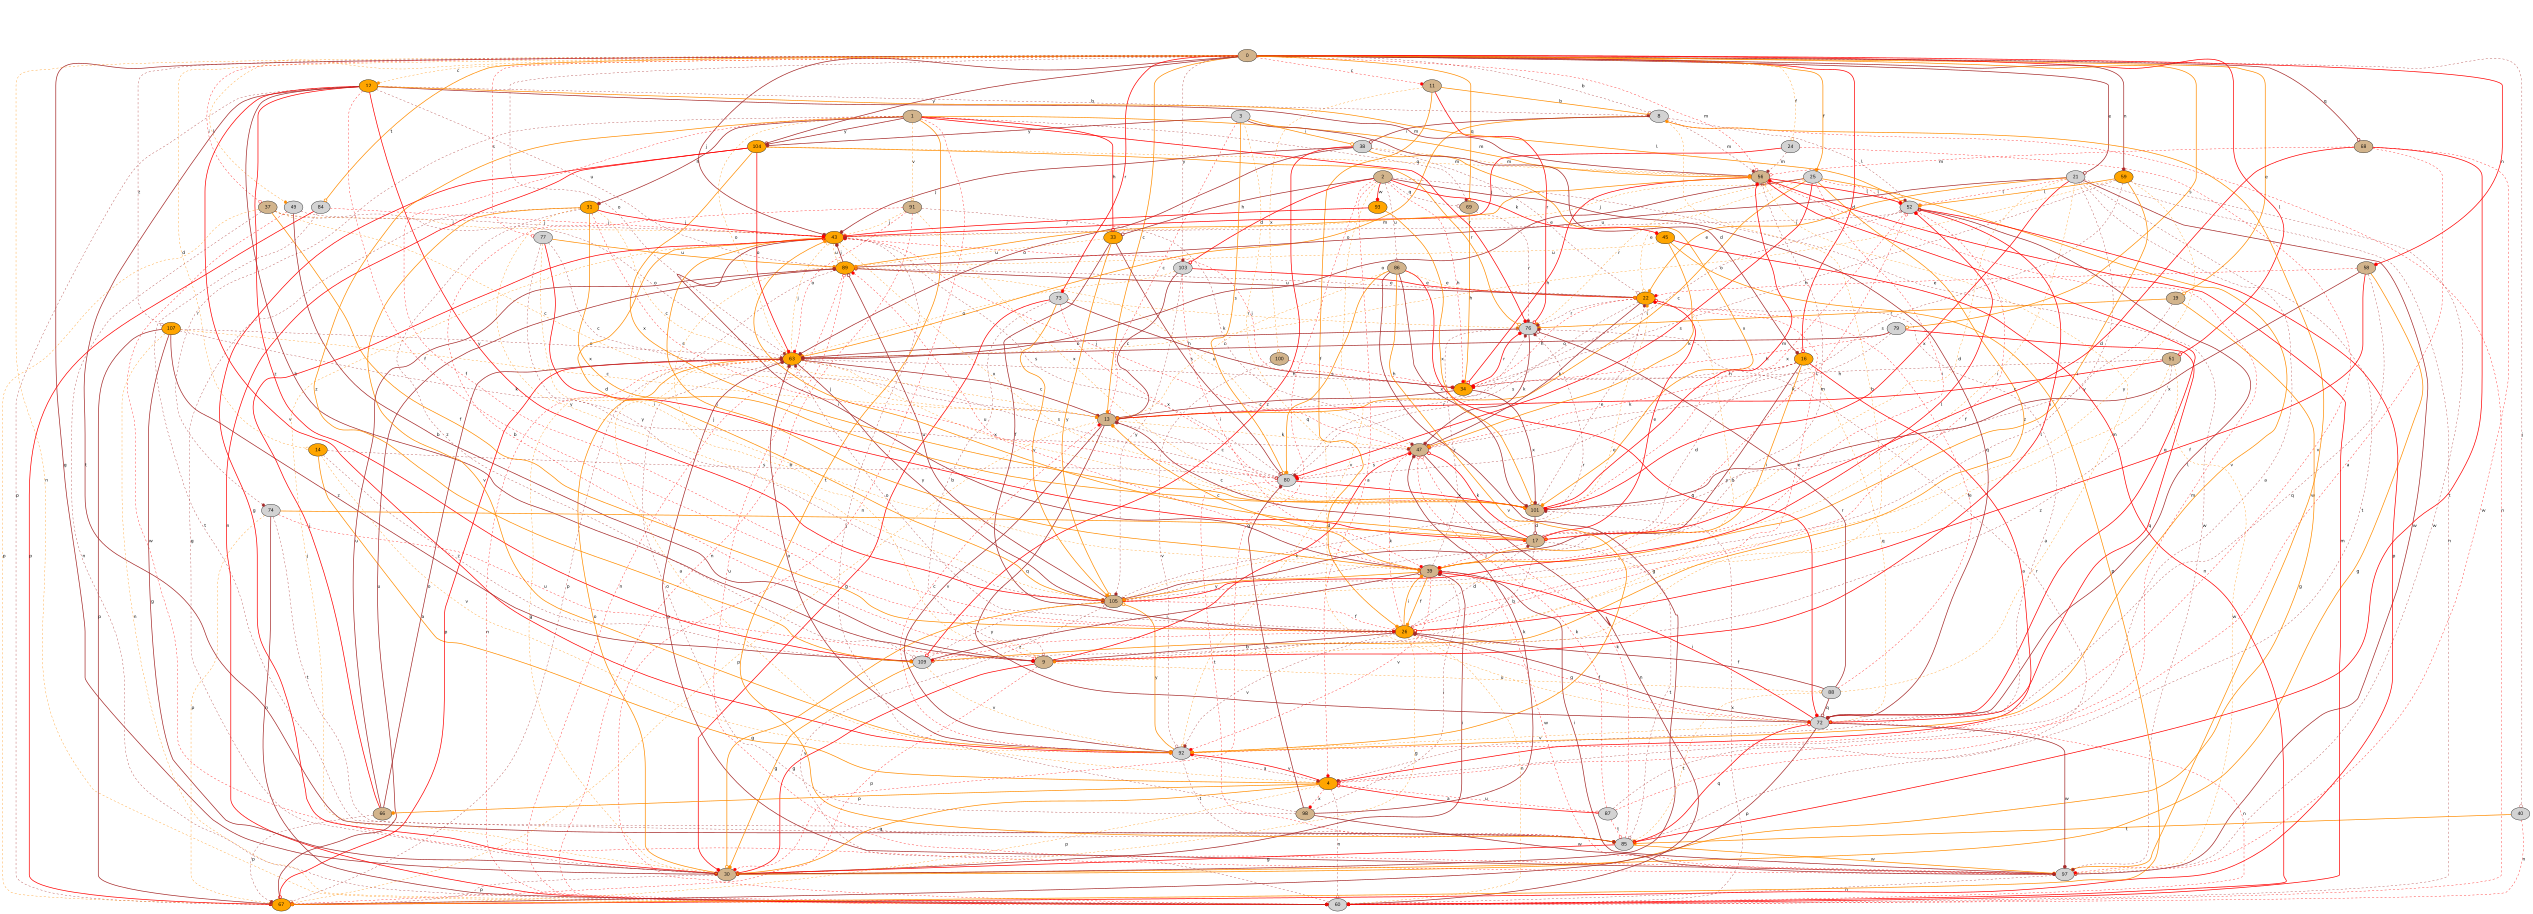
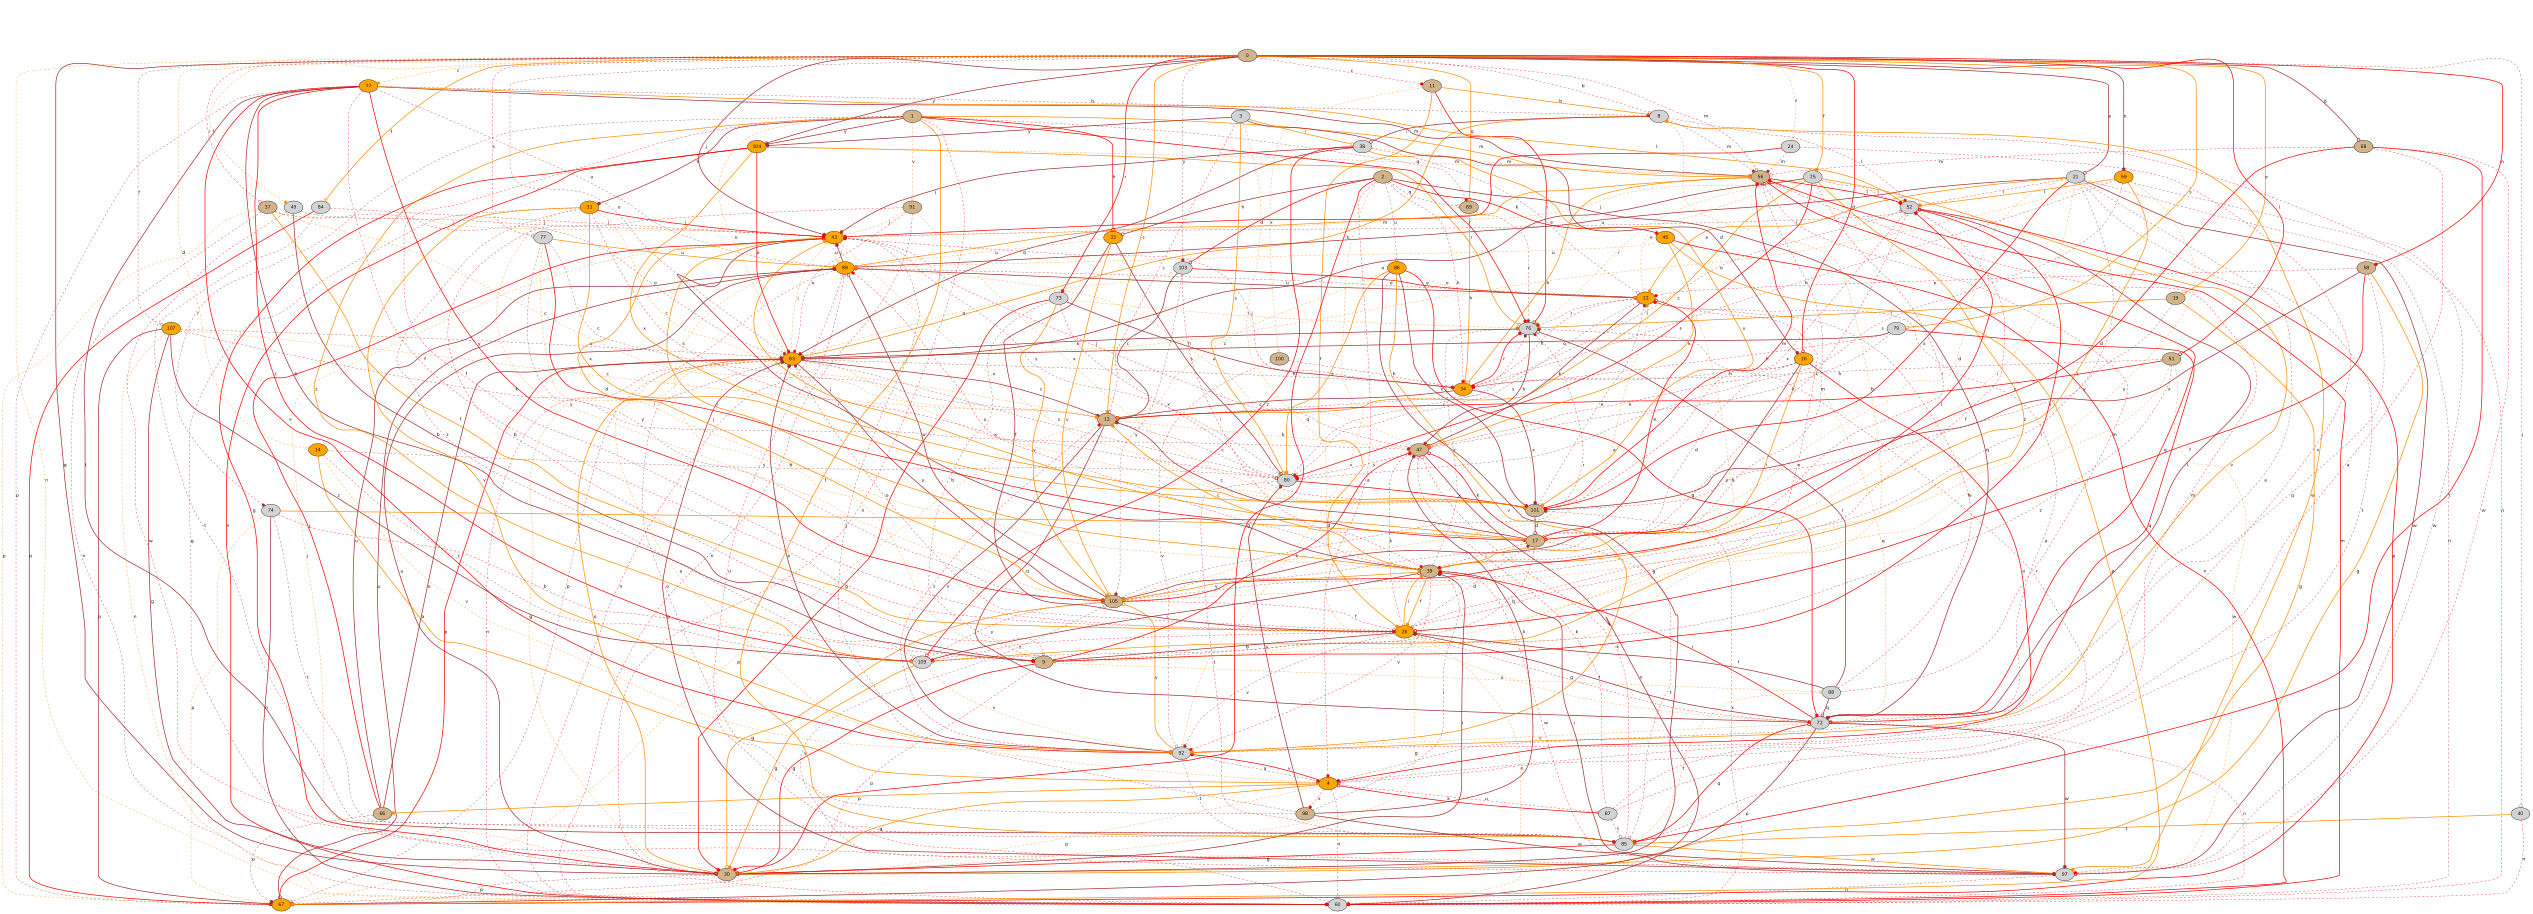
node "93": removed
edge "56" -> "34": color red -> darkorange
edge "91" -> "47": removed, label "k"
node "86": fillcolor tan -> orange
edge "2" -> "97": removed, label "w"
edge "88" -> "56": color darkorange -> red
edge "30" -> "89": added, label "u"
edge "74" -> "9": label "u" -> "b"
edge "2" -> "30": style dashed -> bold
